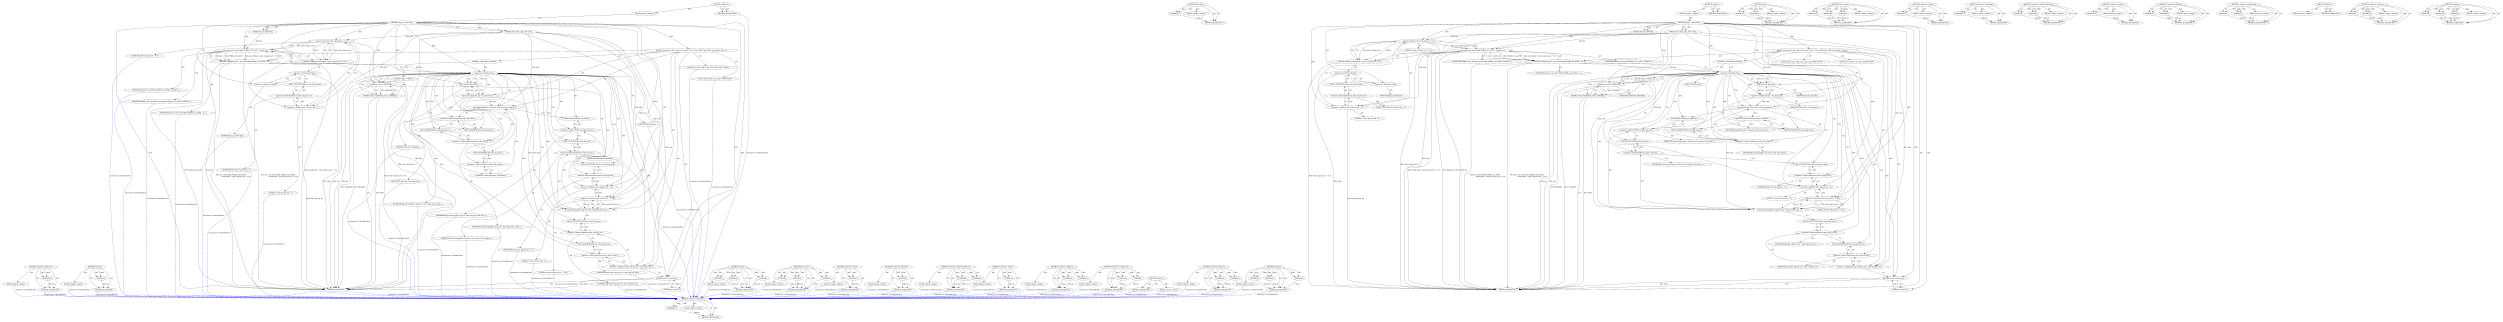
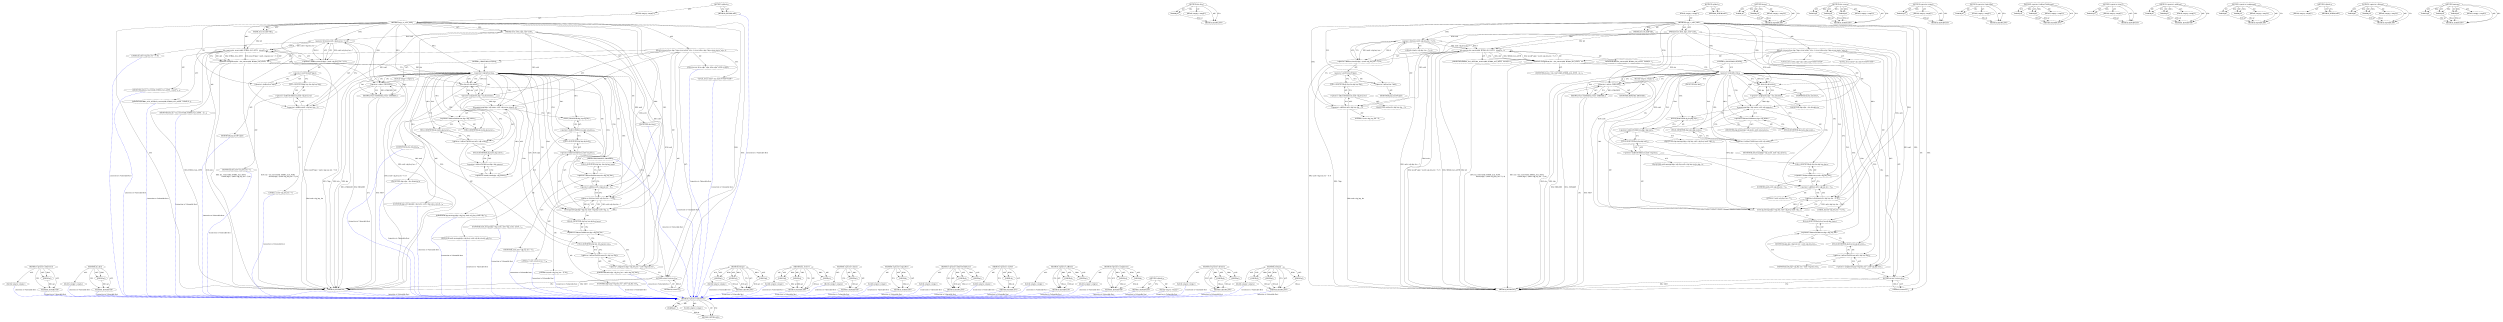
edge "(strncpy,strncpy(algo->alg_name, auth->alg_name, sizeof(...)" -> "(<operator>.sizeOf,sizeof(algo->alg_name))": added, label "AST:"
